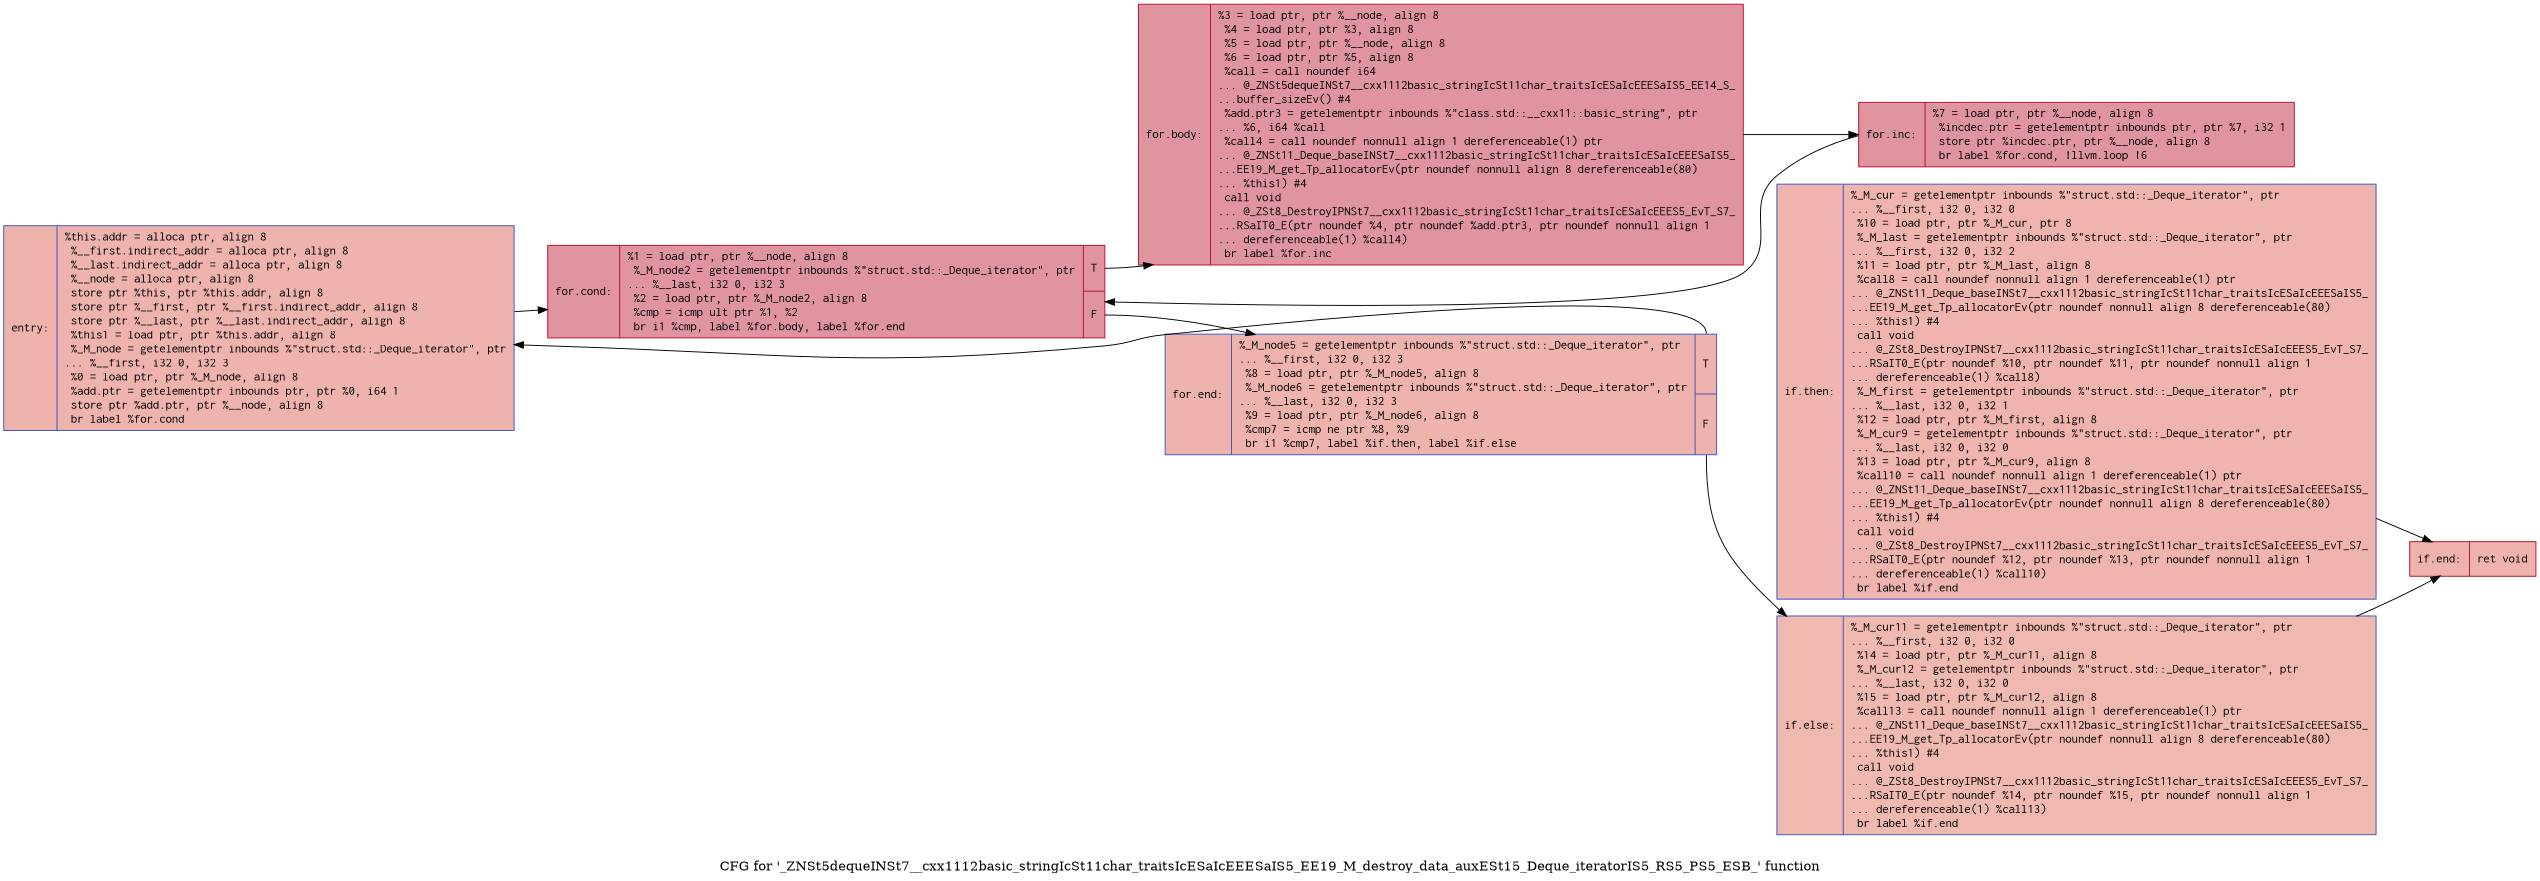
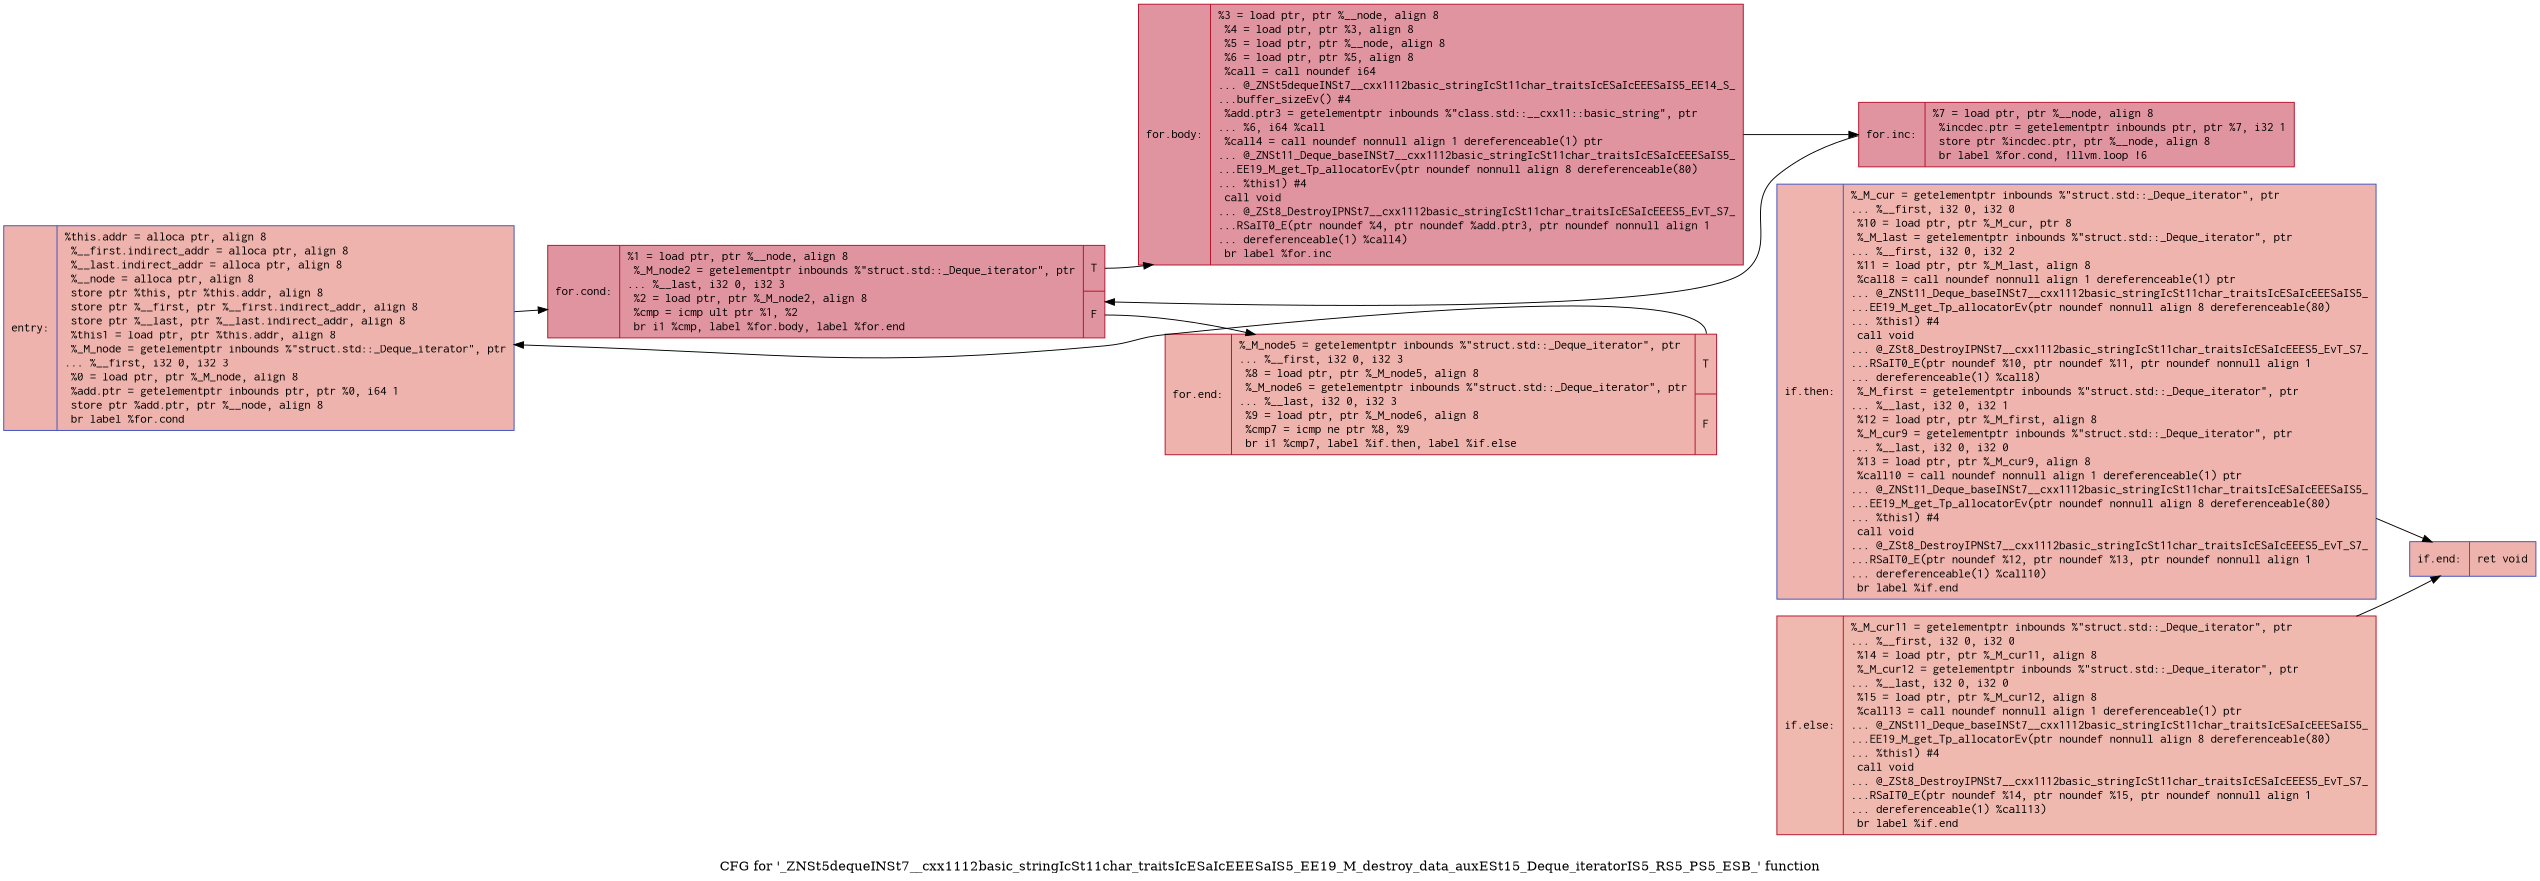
node "for.end:": color #3d50c3ff -> #b70d28ff
edge "for.end:" -> "if.else:": removed
node "if.end:": color #b70d28ff -> #3d50c3ff
node "if.else:": color #3d50c3ff -> #b70d28ff
